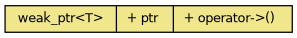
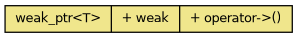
node "weak_ptr<T>": text "+ ptr" -> "+ weak"
